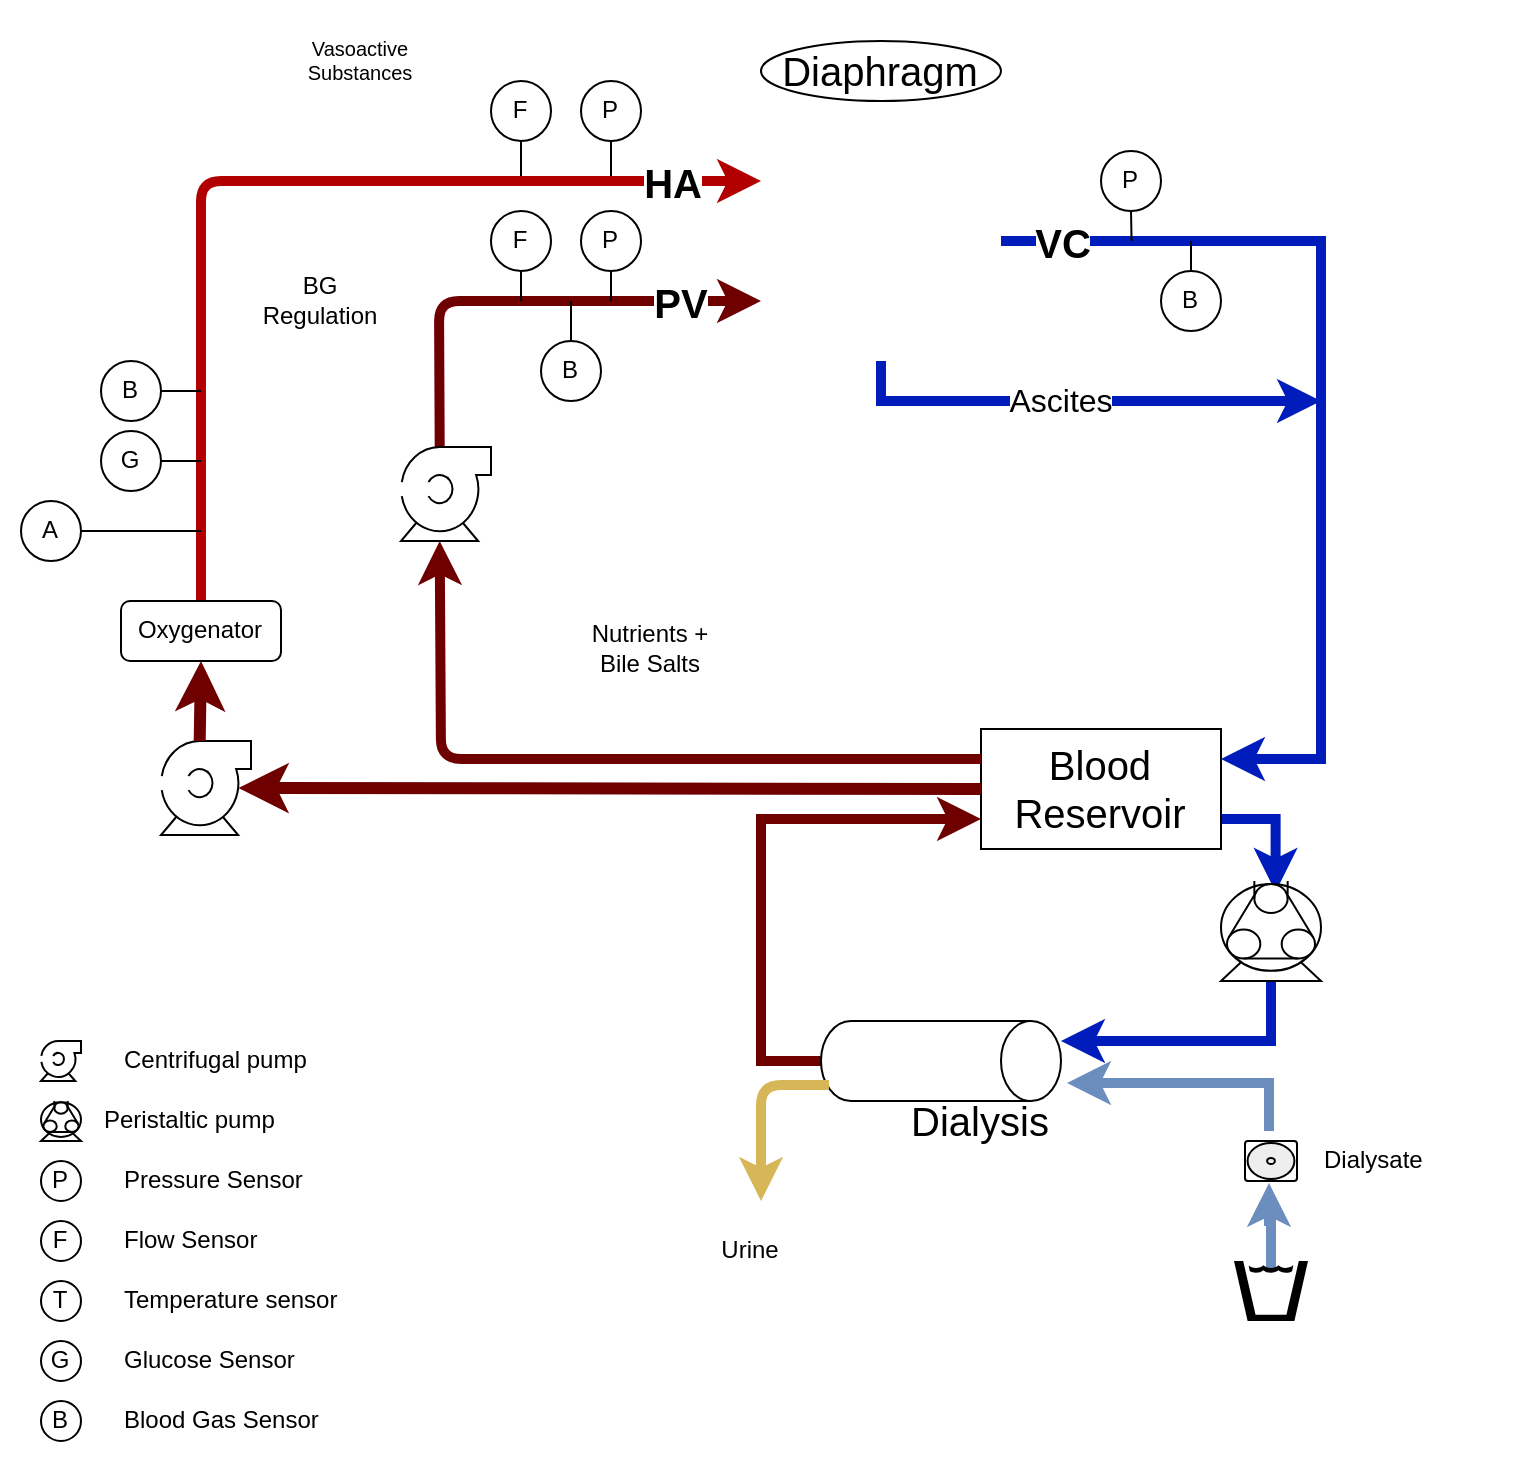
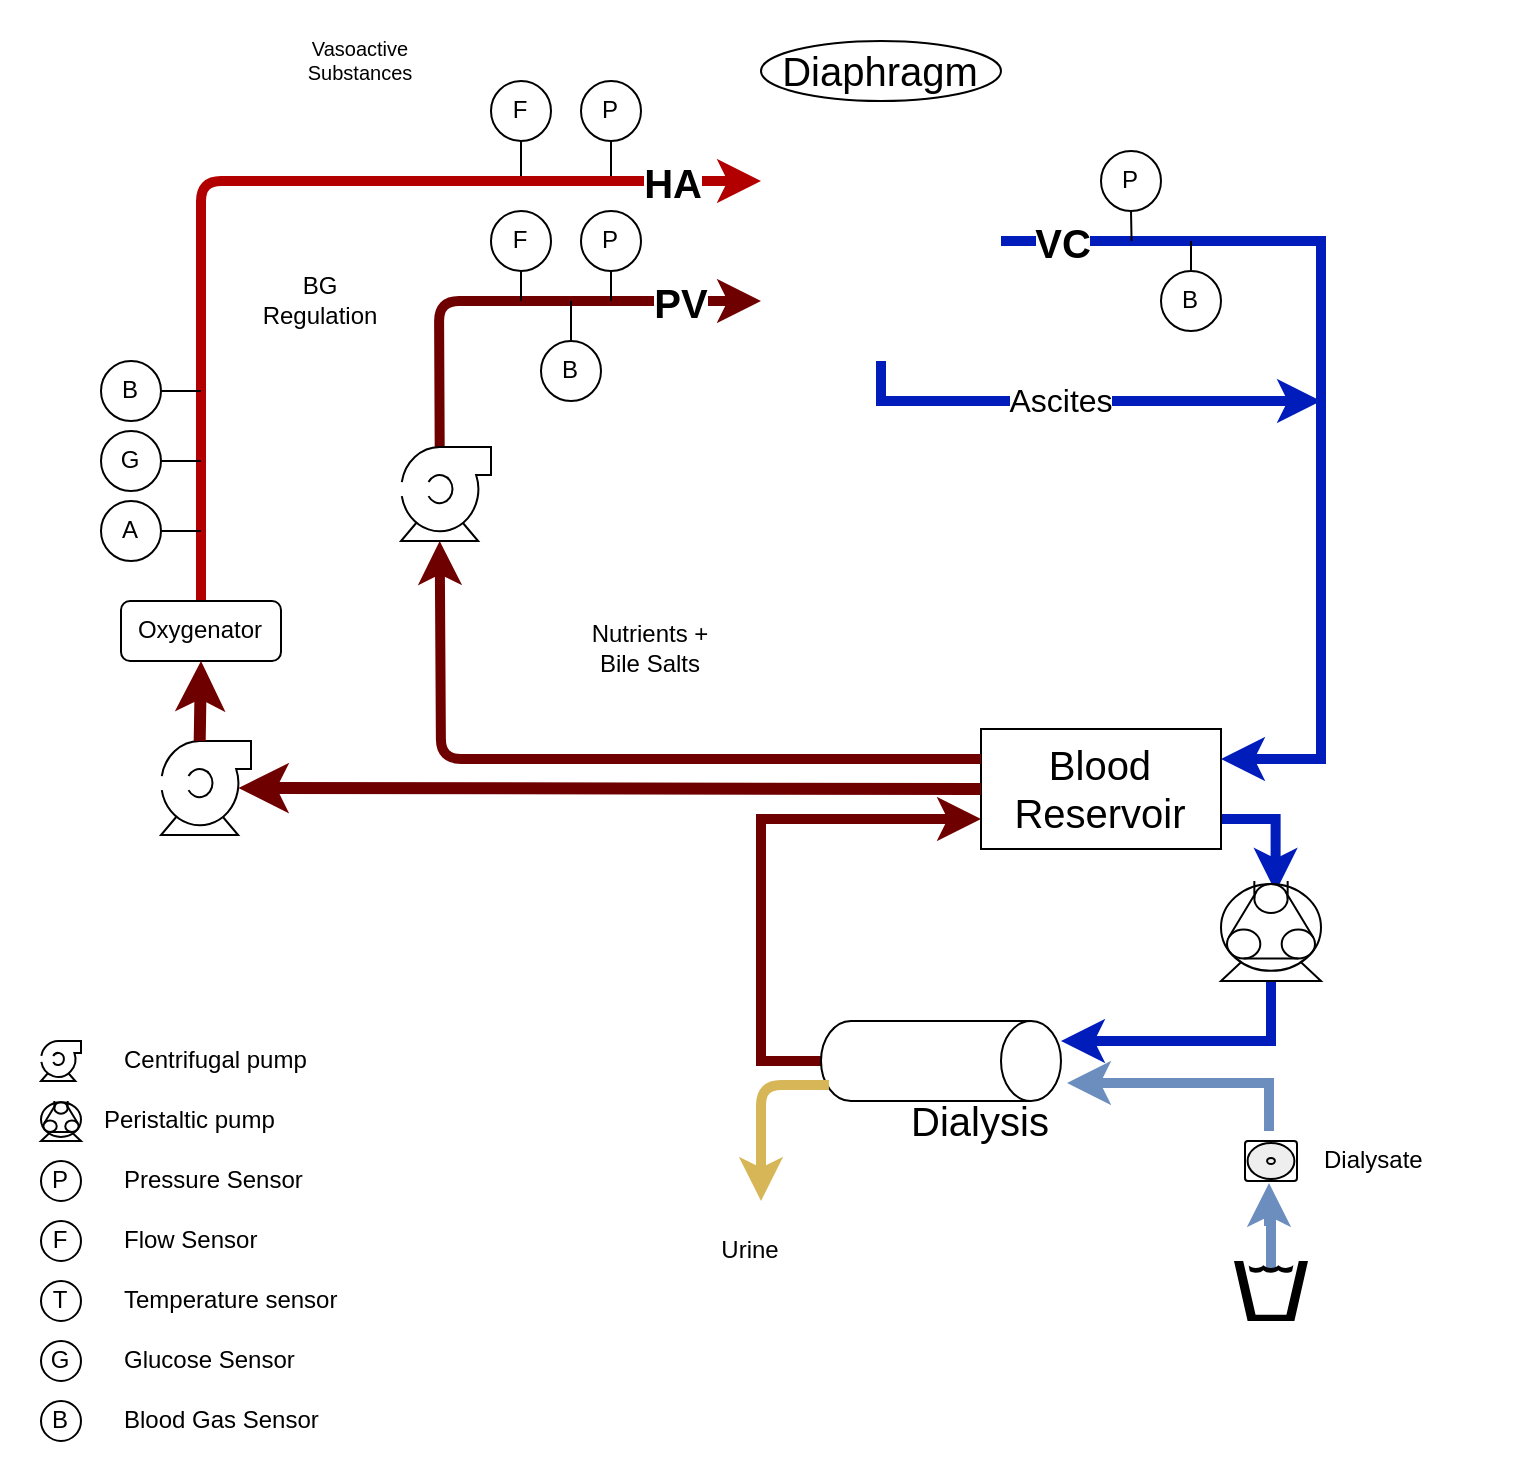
node "A": moved (51, 531) -> (131, 531)
